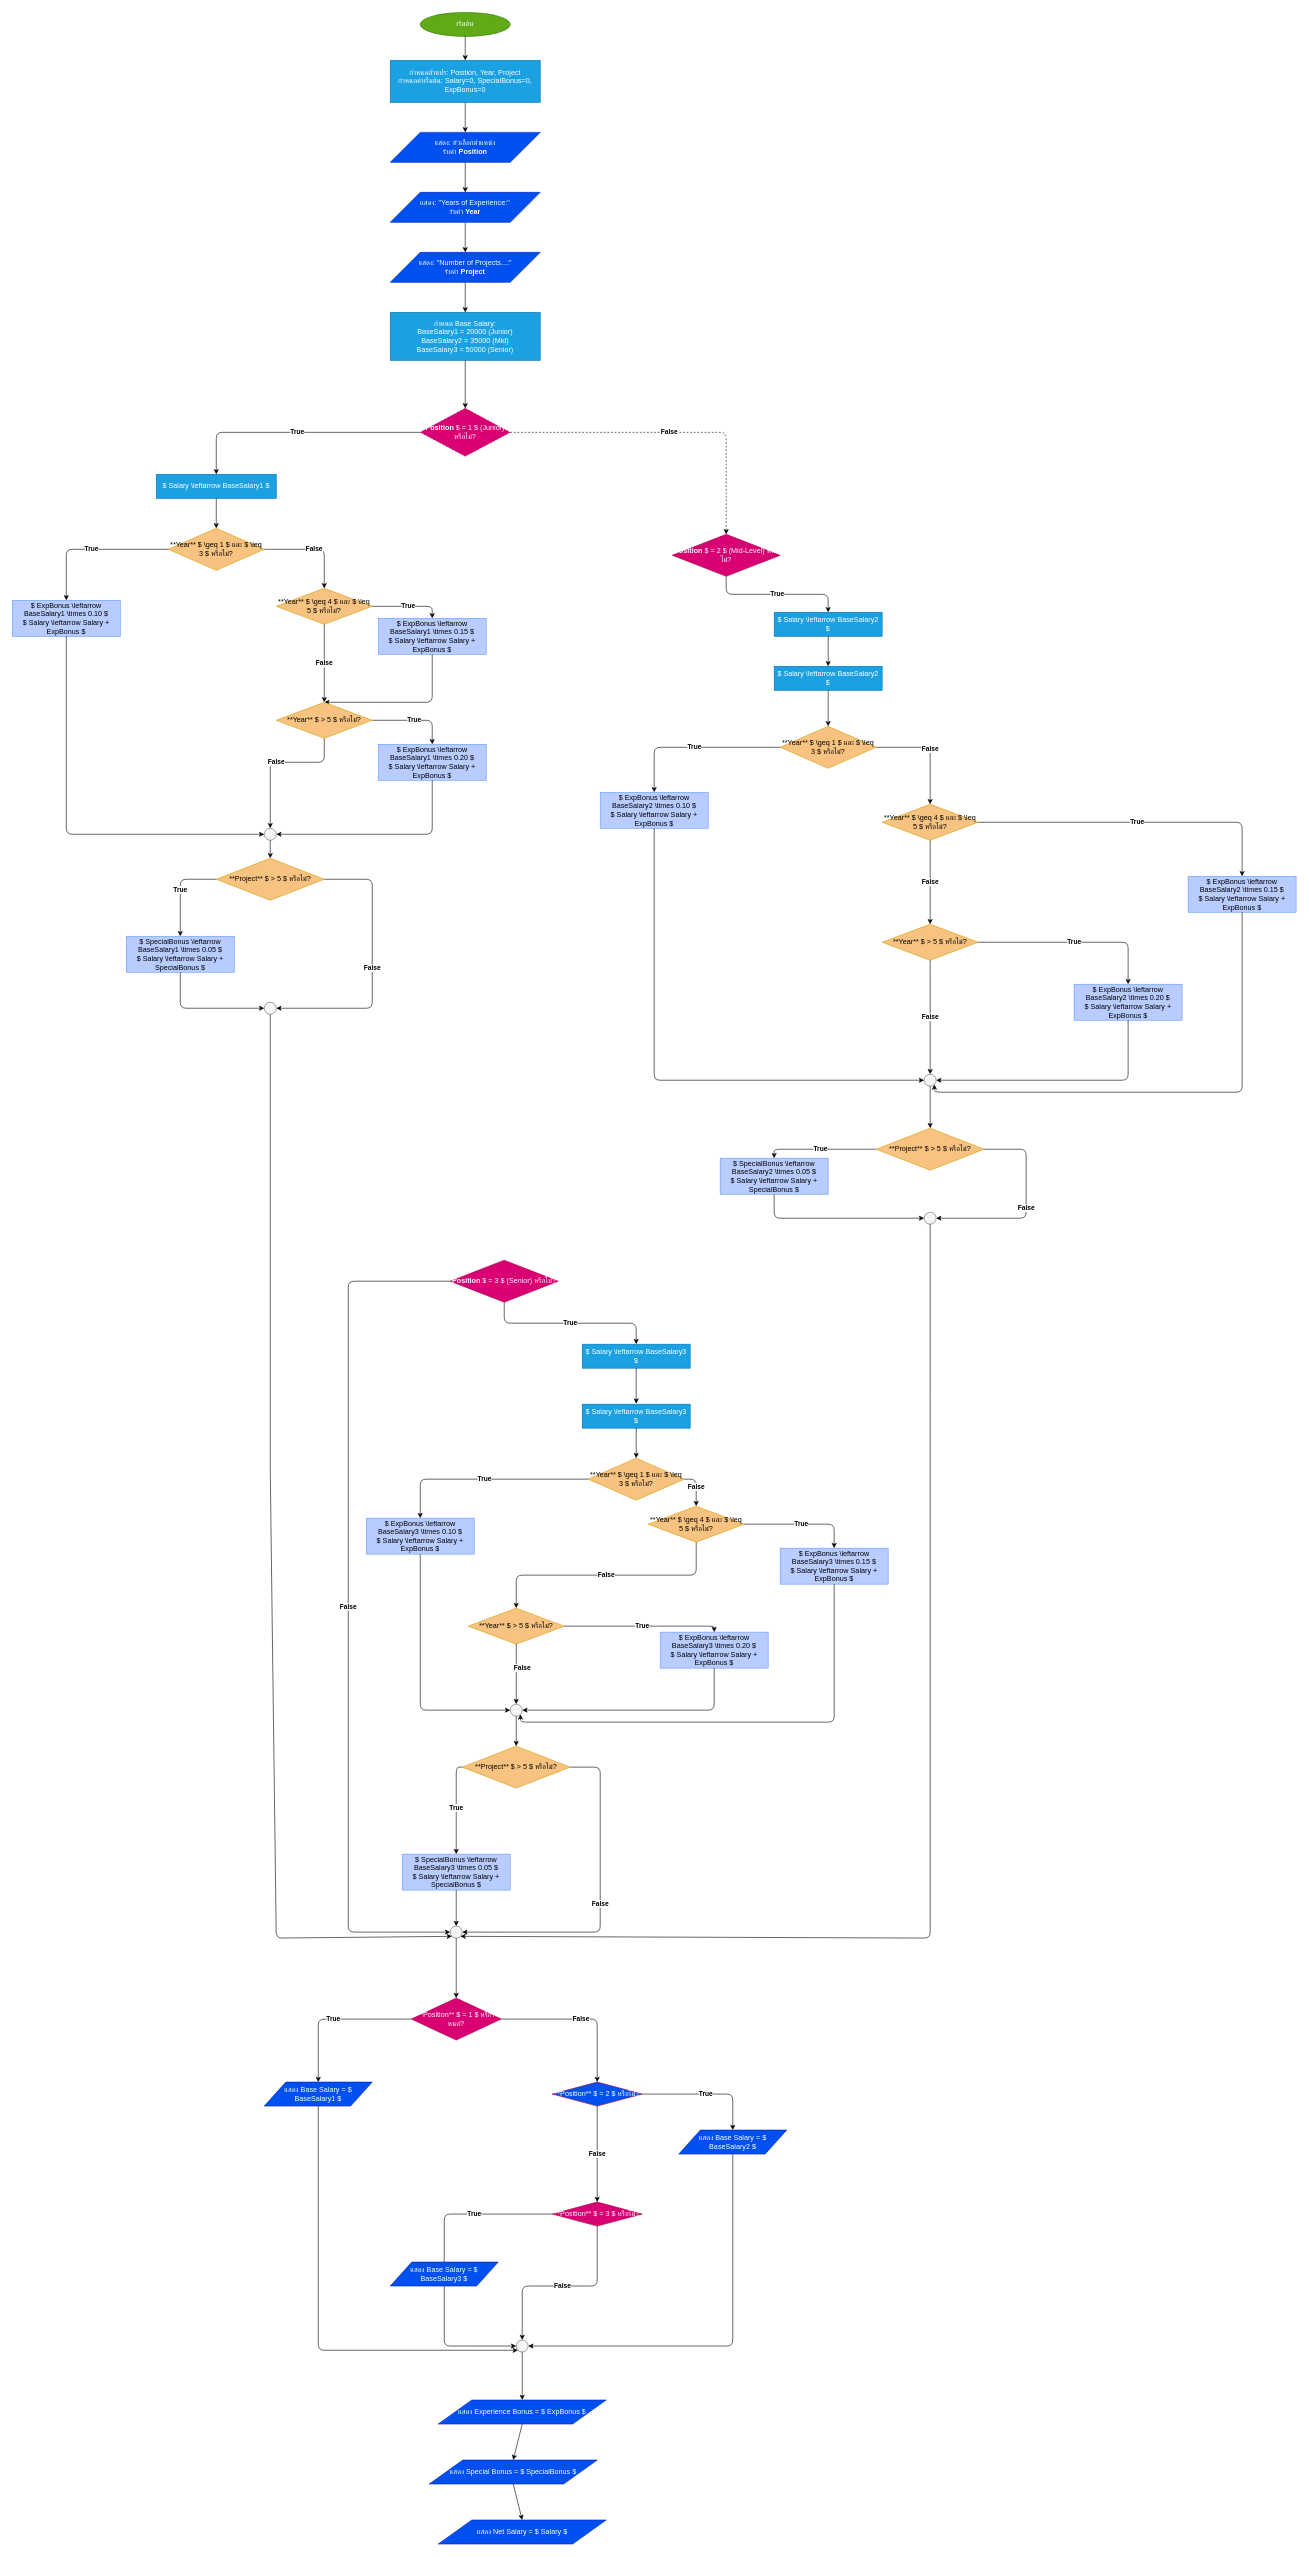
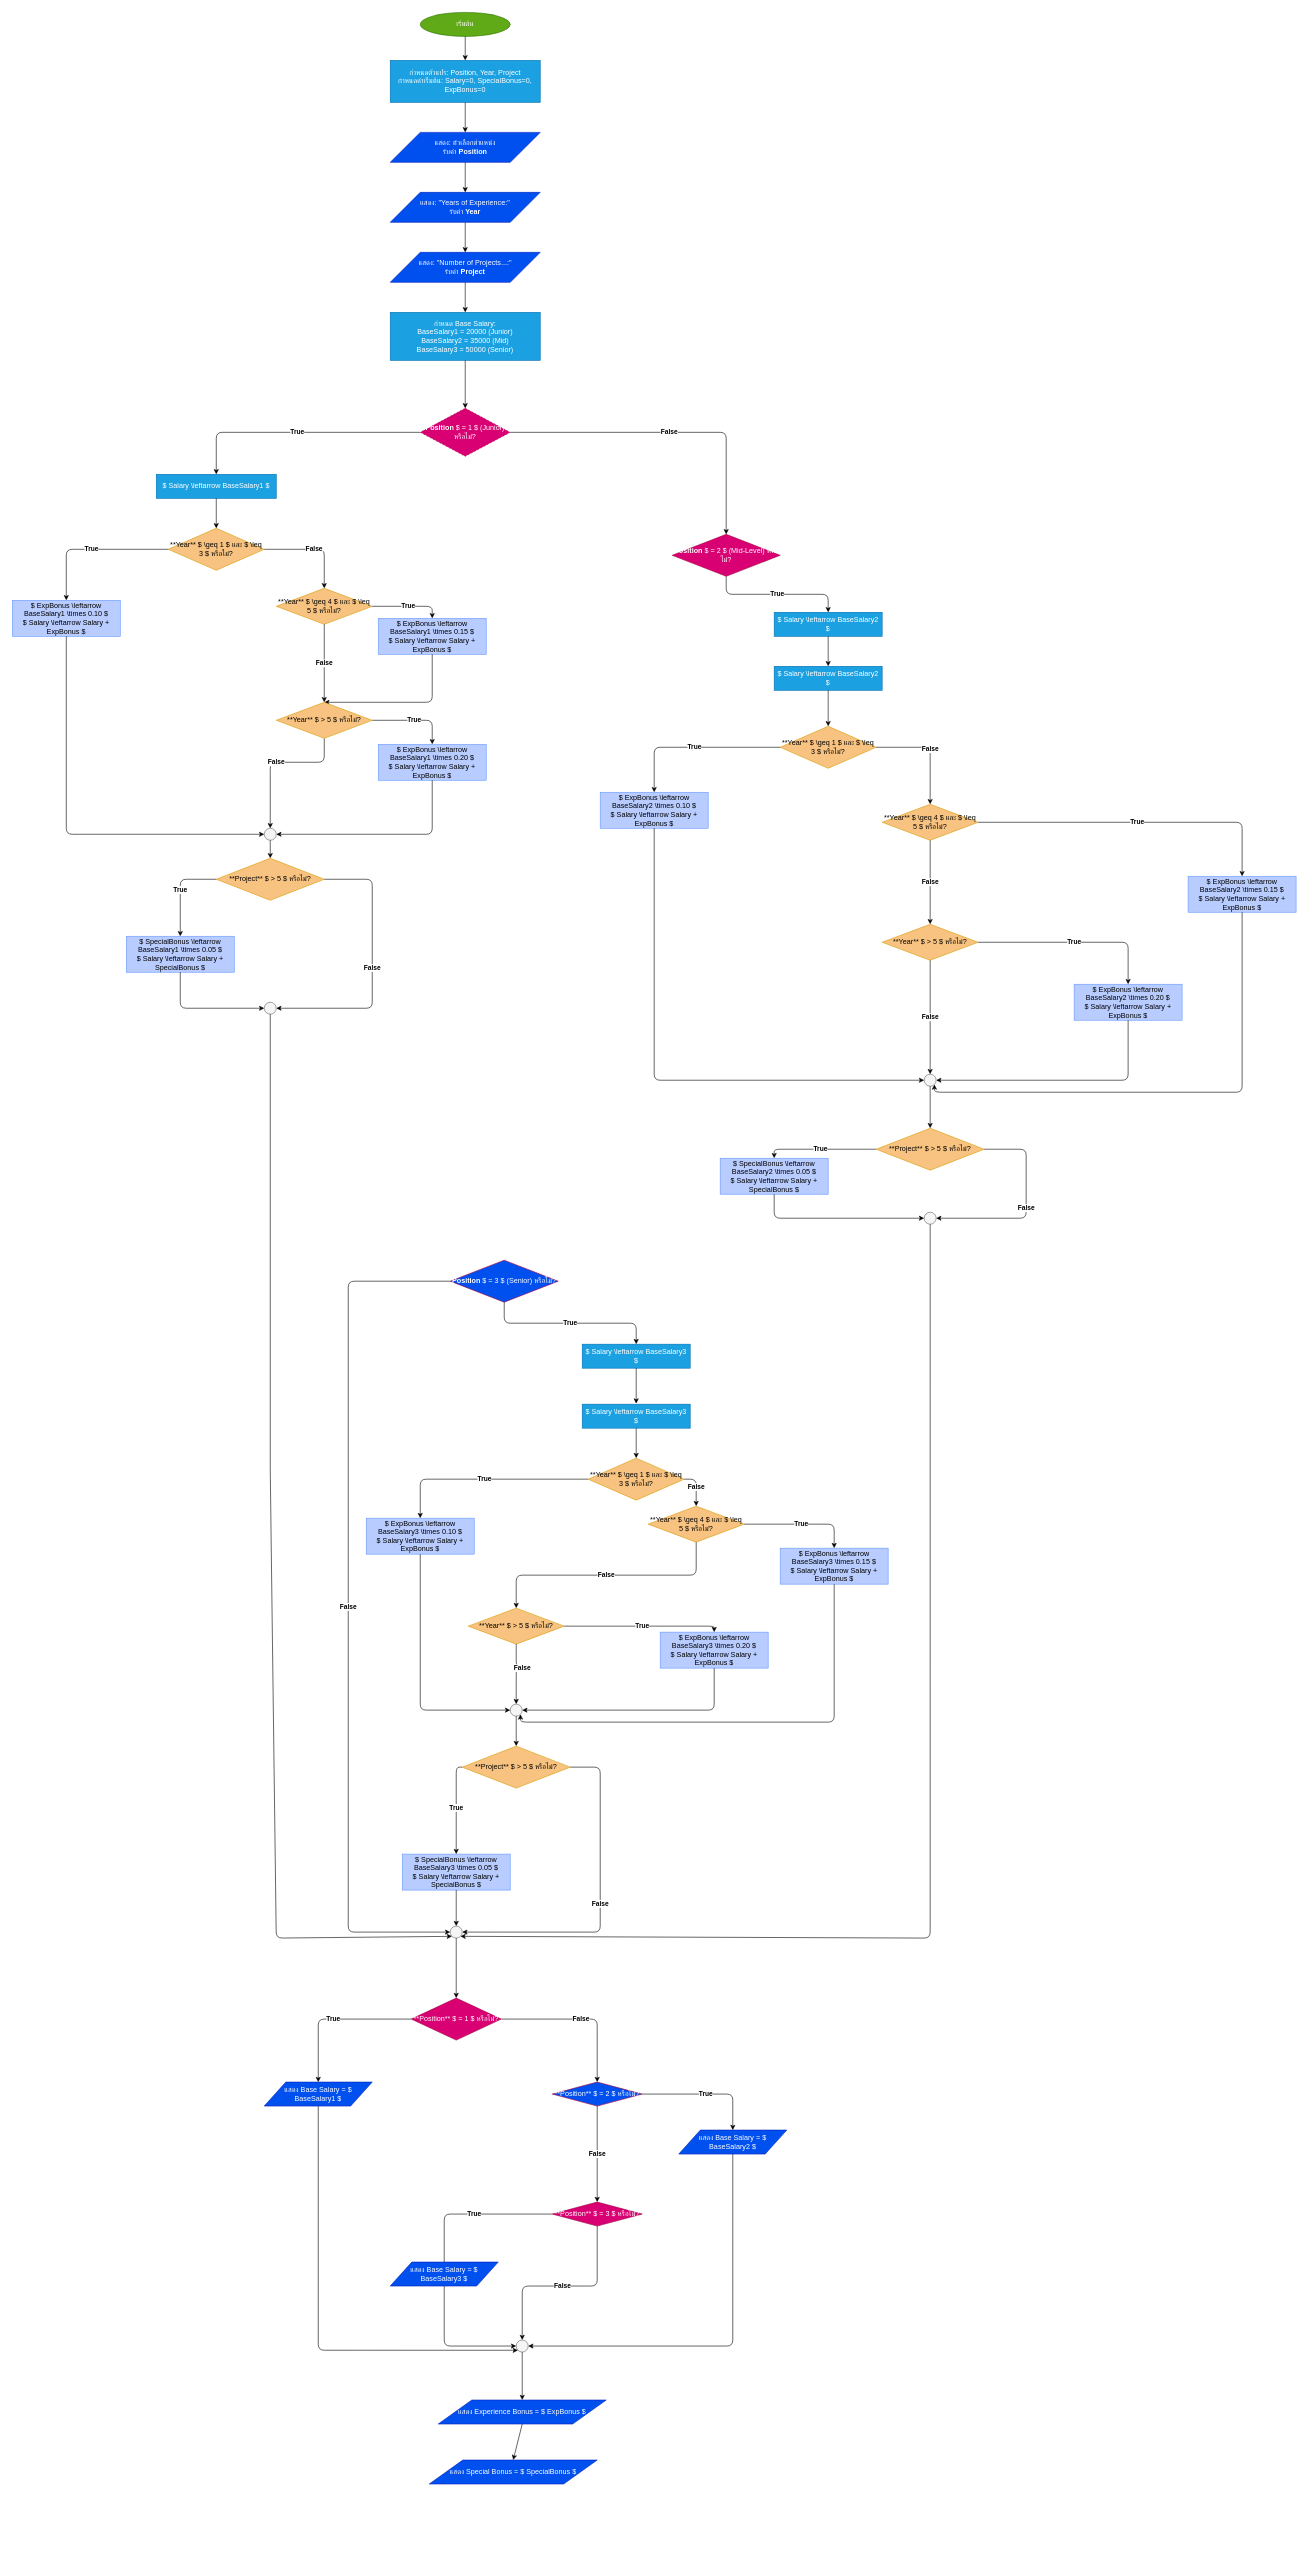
edge "Position $ = 1 $ (Junior) หรือไม่?" -> "Position $ = 2 $ (Mid-Level) หรือไม่?": style dashed -> solid
node "Position $ = 3 $ (Senior) หรือไม่?": fillcolor #d80073 -> #0050ef
node "**Position** $ = 1 $ หรืกำหนด่?": label "**Position** $ = 1 $ หรืกำหนด่?" -> "**Position** $ = 1 $ หรือไม่?"
edge "แสดง Special Bonus = $ SpecialBonus $" -> "แสดง Net Salary = $ Salary $": removed
node "แสดง Net Salary = $ Salary $": removed
